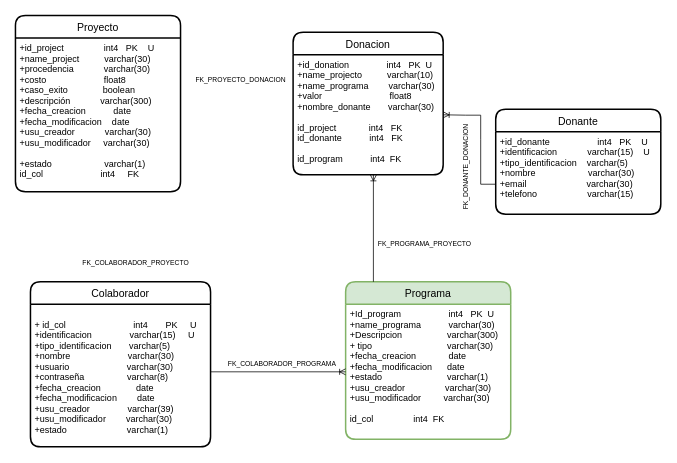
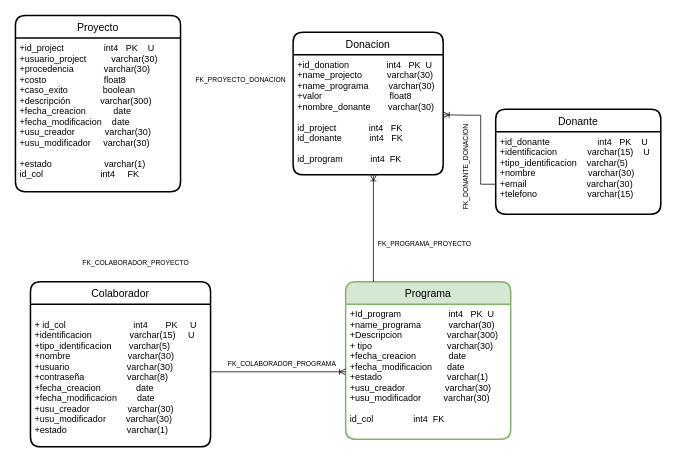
node "+id_project int4 PK U +name_project varchar(30) +procedencia varchar(30) +costo float8 +caso_exito boolean +descripción varchar(300) +fecha_creacion date +fecha_modificacion date +usu_creador varchar(30) +usu_modificador varchar(30) +estado varchar(1) id_col int4 FK": label "+id_project int4 PK U +name_project varchar(30) +procedencia varchar(30) +costo float8 +caso_exito boolean +descripción varchar(300) +fecha_creacion date +fecha_modificacion date +usu_creador varchar(30) +usu_modificador varchar(30) +estado varchar(1) id_col int4 FK" -> "+id_project int4 PK U +usuario_project varchar(30) +procedencia varchar(30) +costo float8 +caso_exito boolean +descripción varchar(300) +fecha_creacion date +fecha_modificacion date +usu_creador varchar(30) +usu_modificador varchar(30) +estado varchar(1) id_col int4 FK"
node "+id_donation int4 PK U +name_projecto varchar(10) +name_programa varchar(30) +valor float8 +nombre_donante varchar(30) id_project int4 FK id_donante int4 FK id_program int4 FK": label "+id_donation int4 PK U +name_projecto varchar(10) +name_programa varchar(30) +valor float8 +nombre_donante varchar(30) id_project int4 FK id_donante int4 FK id_program int4 FK" -> "+id_donation int4 PK U +name_projecto varchar(30) +name_programa varchar(30) +valor float8 +nombre_donante varchar(30) id_project int4 FK id_donante int4 FK id_program int4 FK"
node "+ id_col int4 PK U +identificacion varchar(15) U +tipo_identificacion varchar(5) +nombre varchar(30) +usuario varchar(30) +contraseña varchar(8) +fecha_creacion date +fecha_modificacion date +usu_creador varchar(39) +usu_modificador varchar(30) +estado varchar(1)": label "+ id_col int4 PK U +identificacion varchar(15) U +tipo_identificacion varchar(5) +nombre varchar(30) +usuario varchar(30) +contraseña varchar(8) +fecha_creacion date +fecha_modificacion date +usu_creador varchar(39) +usu_modificador varchar(30) +estado varchar(1)" -> "+ id_col int4 PK U +identificacion varchar(15) U +tipo_identificacion varchar(5) +nombre varchar(30) +usuario varchar(30) +contraseña varchar(8) +fecha_creacion date +fecha_modificacion date +usu_creador varchar(30) +usu_modificador varchar(30) +estado varchar(1)"
